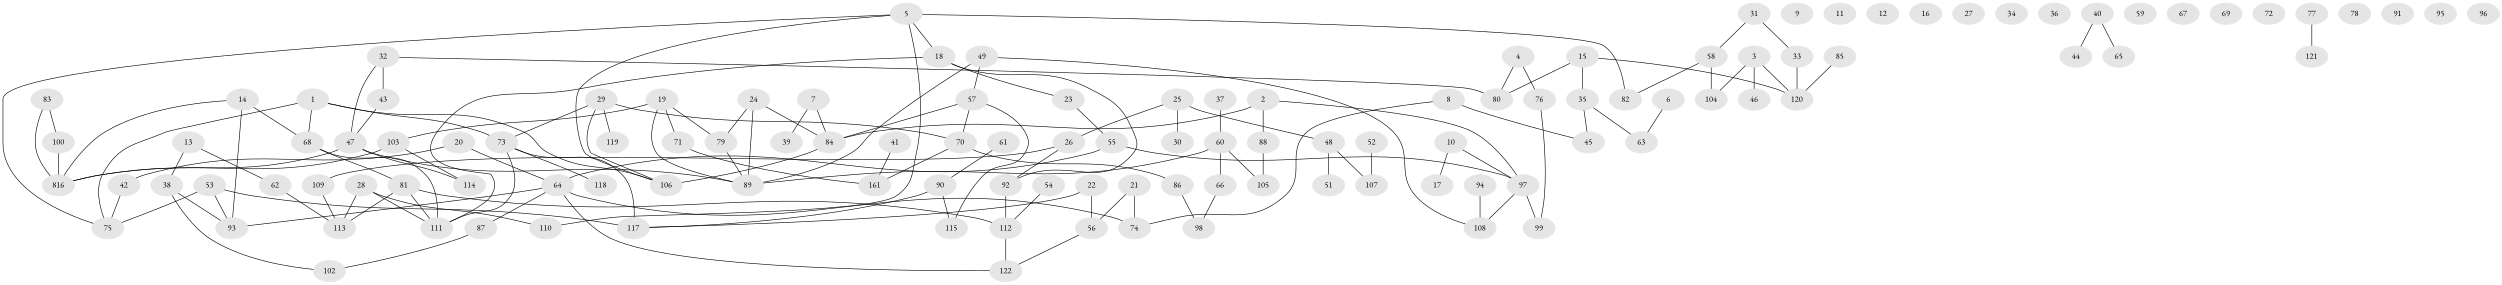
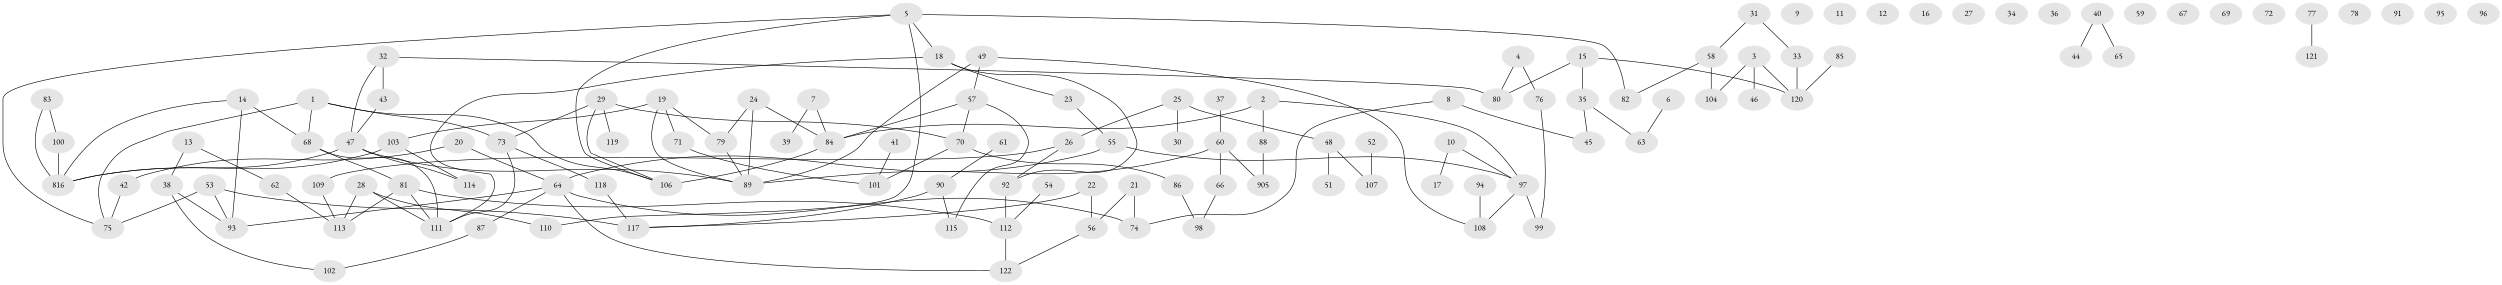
edge "73" -- "117": now "118" -- "117"
node "161": label "161" -> "101"
node "105": label "105" -> "905"
